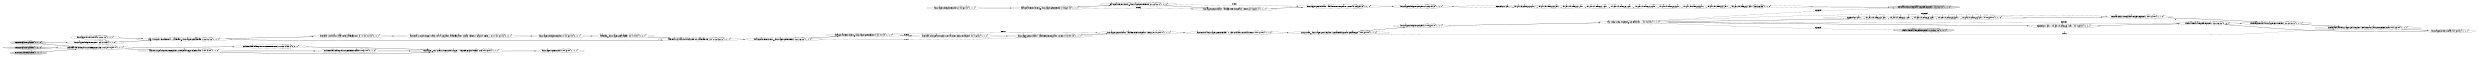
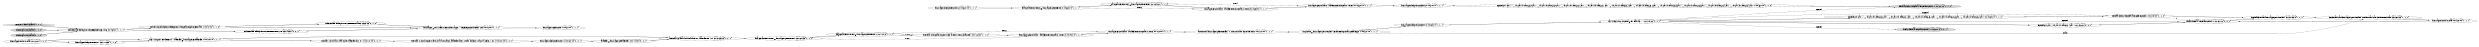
edge "testInsertAllowsDuplication['0', '1', '0']" -> "funcWrapper.checkpointFunction(1)@@@11@@@['1', '1', '0']": now "funcWrapper.invoke(rowData)@@@8@@@['1', '1', '1']" -> "funcWrapper.checkpointFunction(1)@@@11@@@['1', '1', '0']"
node "testInsertAllowsDuplication['1', '0', '0']": shape diamond -> ellipse
node "testInsertWithDeduplication['0', '0', '1']": shape ellipse -> diamond
